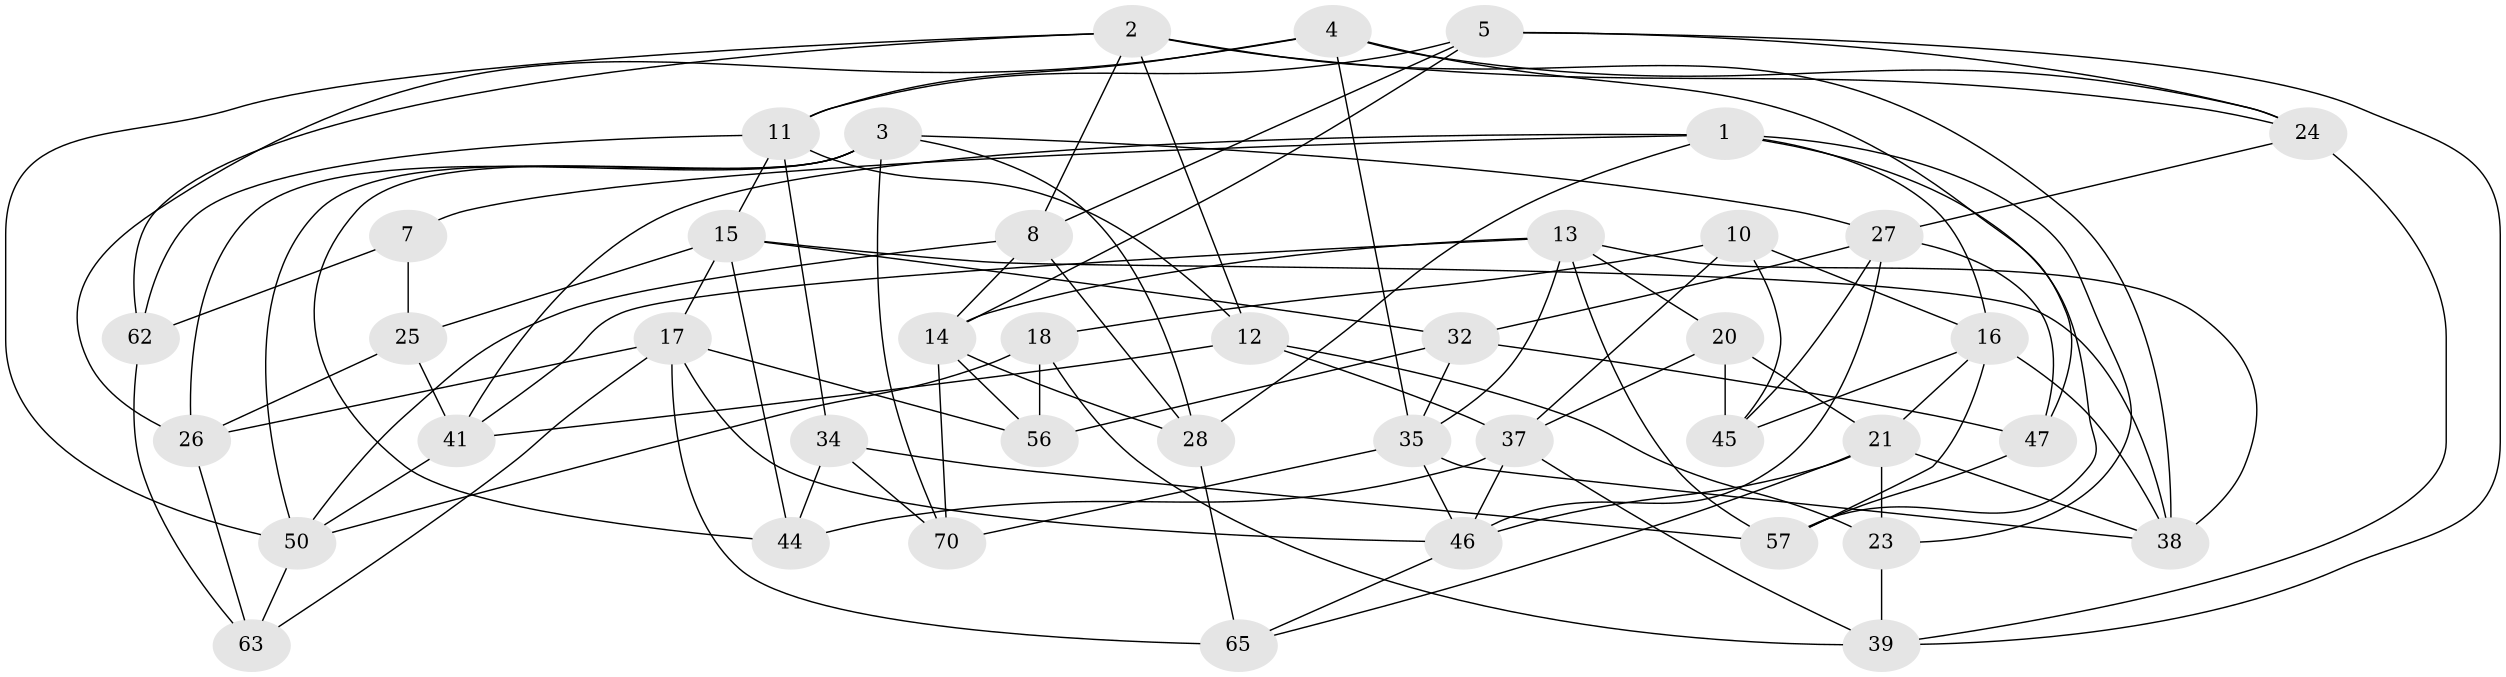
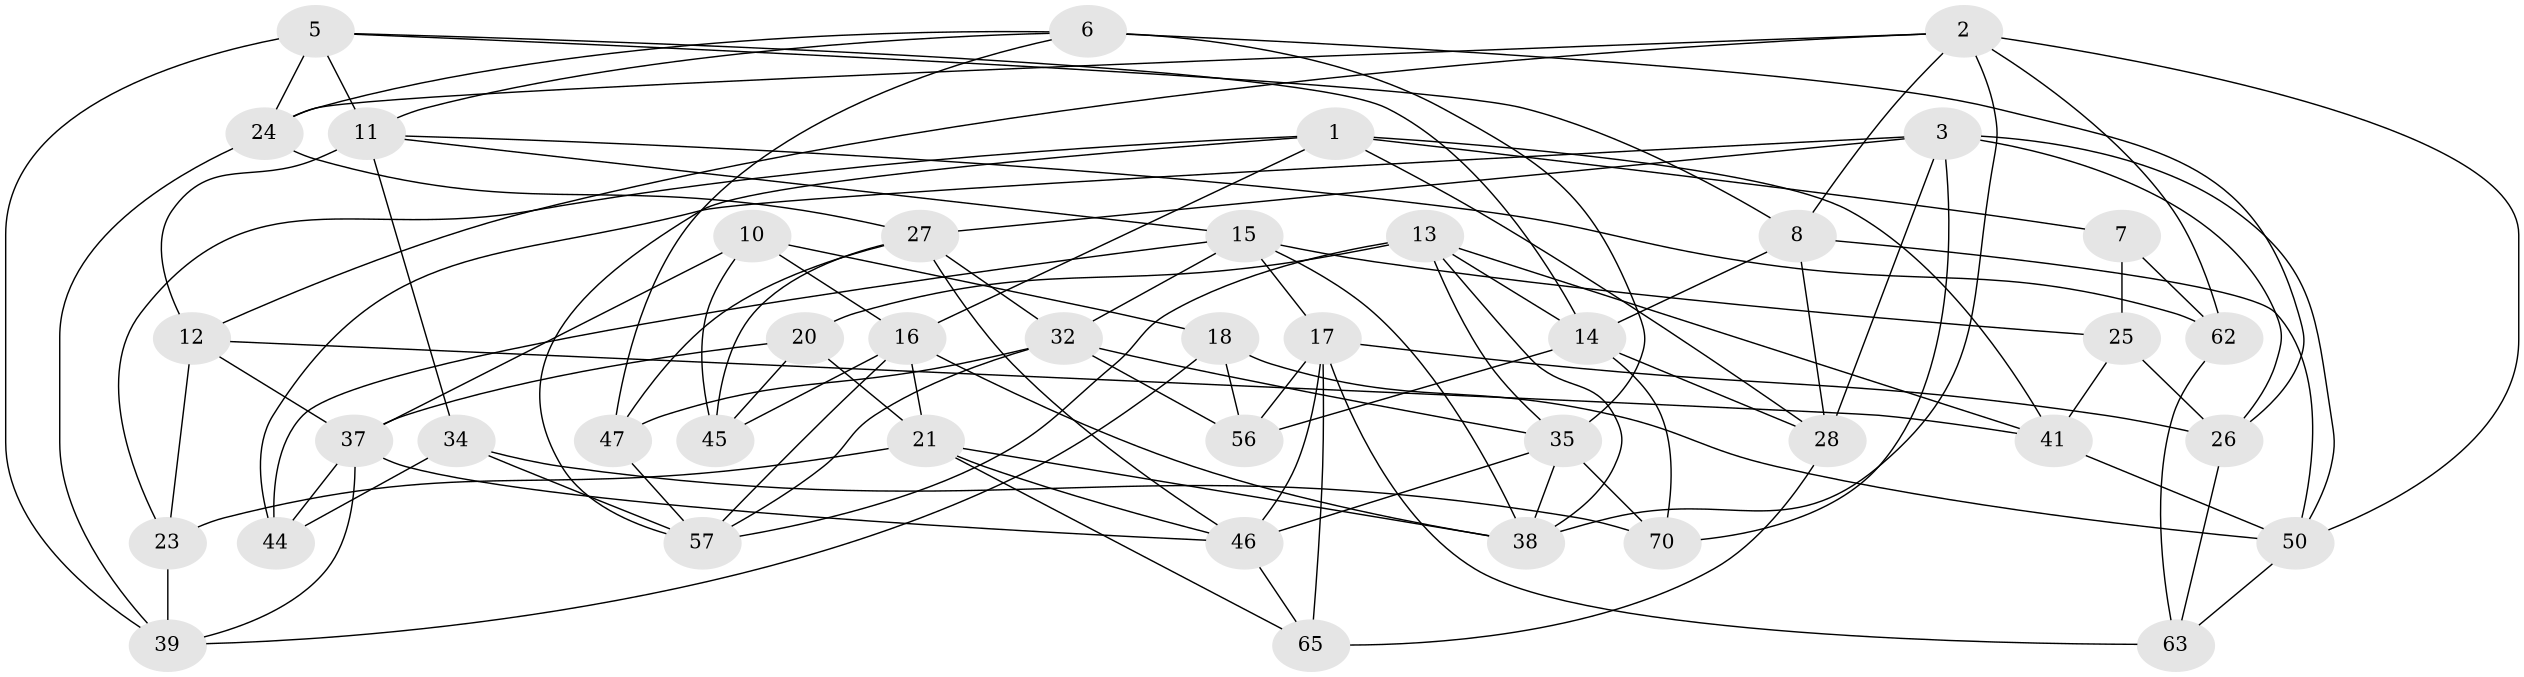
node "4": label "4" -> "6"
edge "32" -- "57": added
